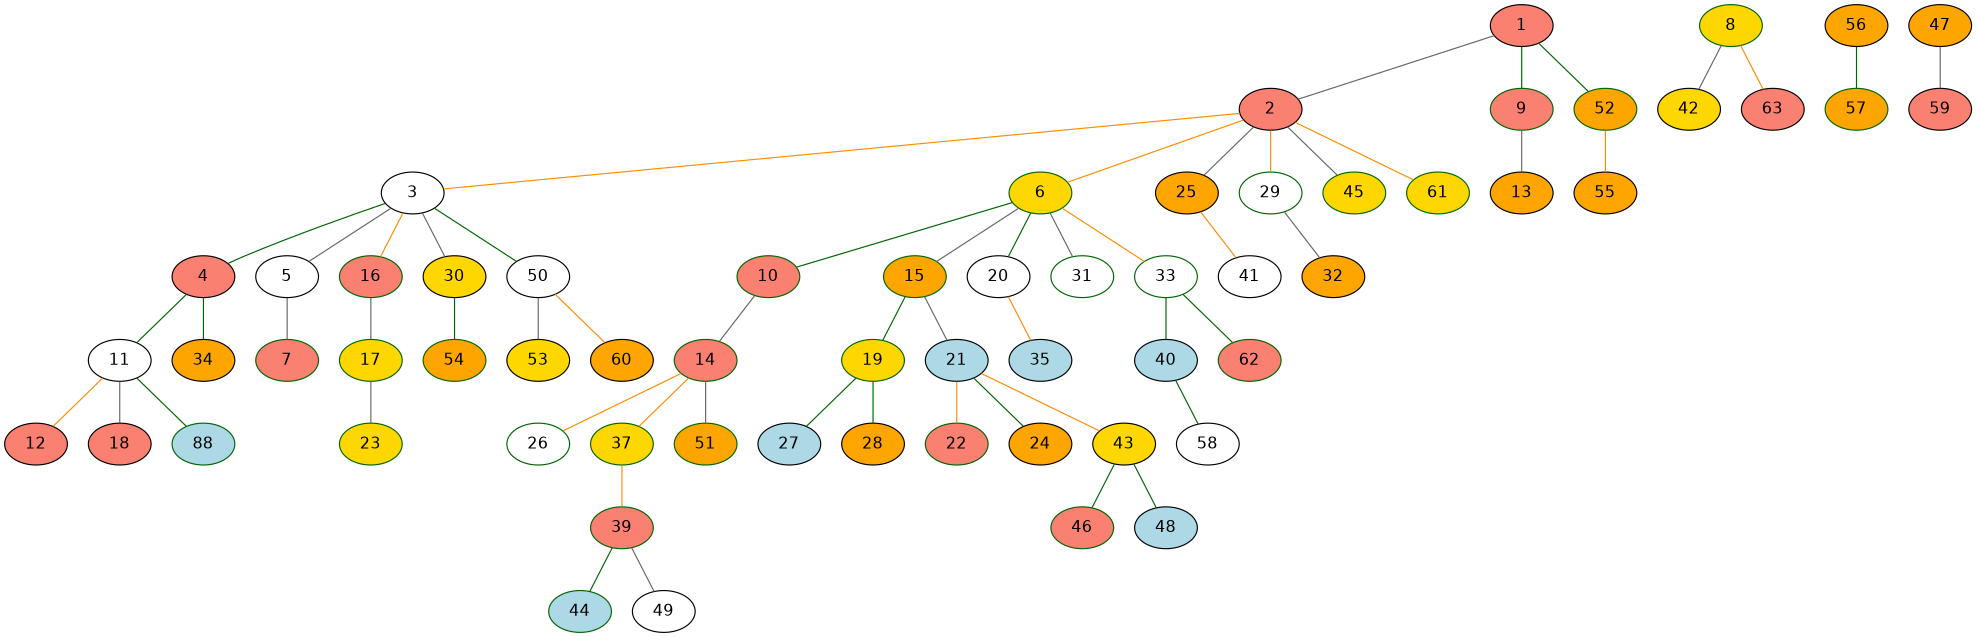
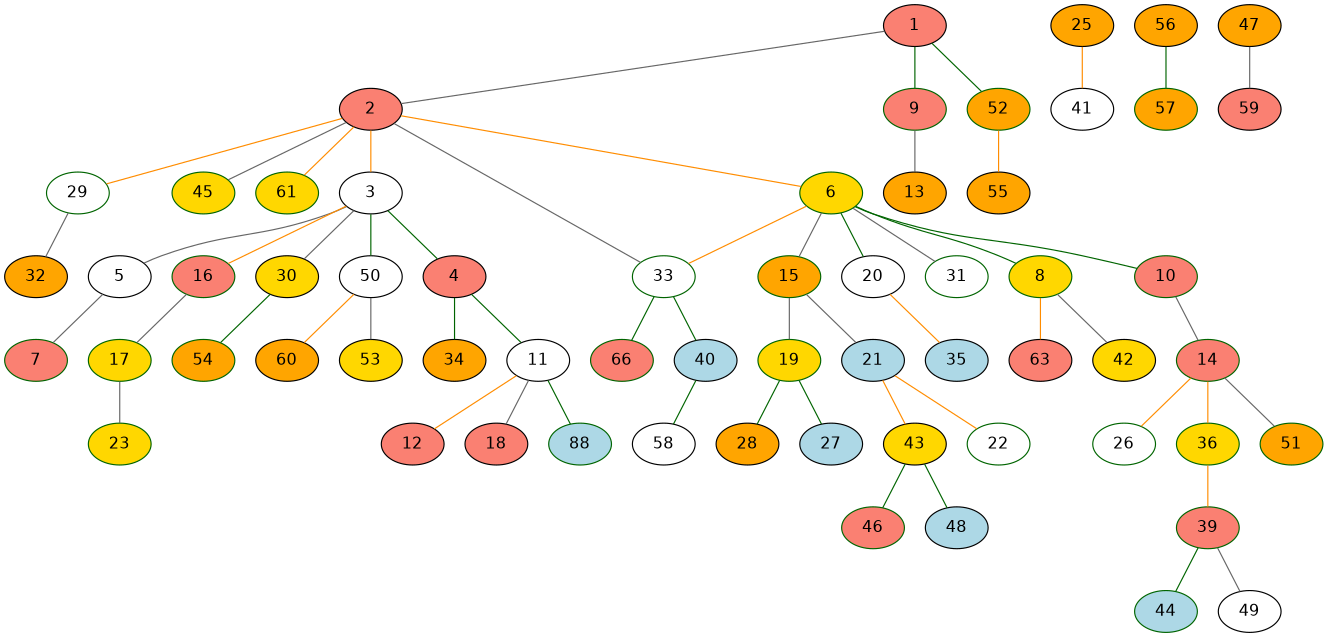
edge "2" -- "25": now "2" -- "33"
edge "6" -- "8": added
edge "15" -- "19": color darkgreen -> gray40
node "62": label "62" -> "66"
node "37": label "37" -> "36"
node "22": fillcolor salmon -> white
node "24": removed
